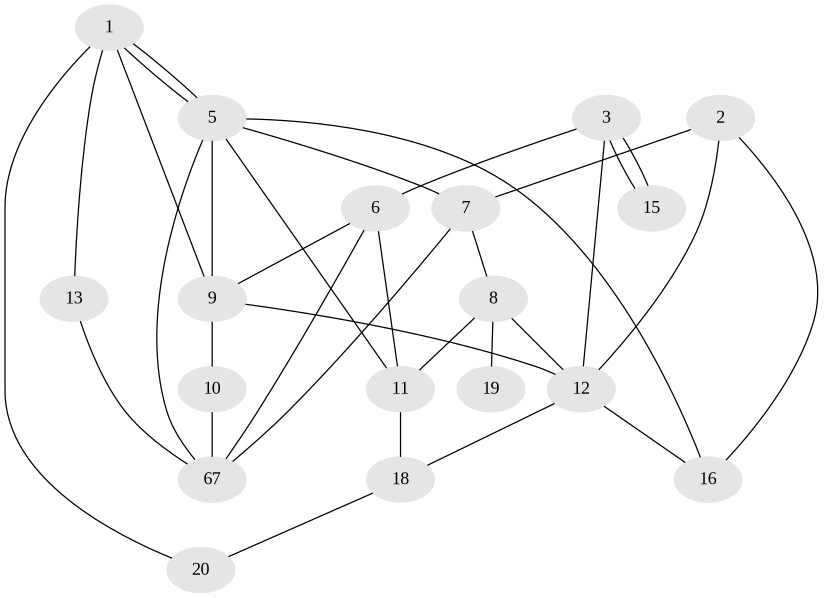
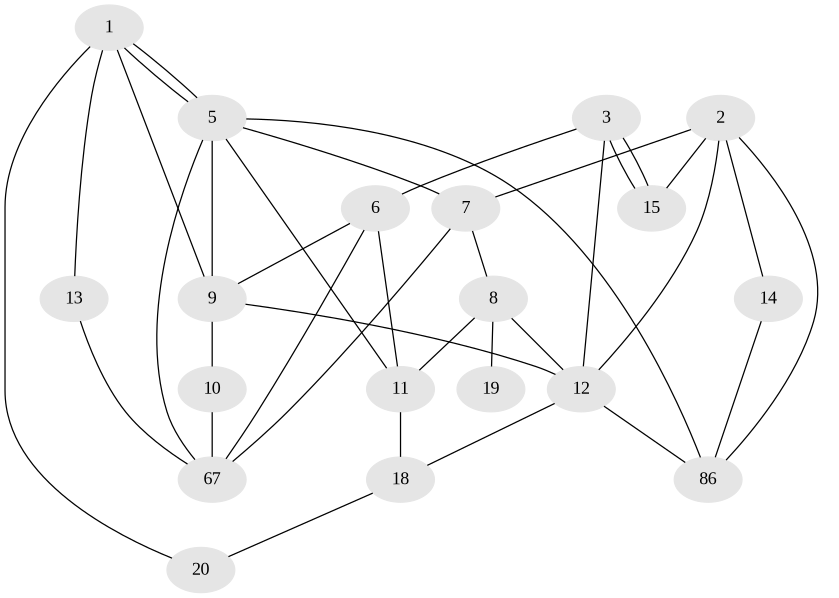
edge "2" -- "15": added
node "14": added
node "16": label "16" -> "86"
